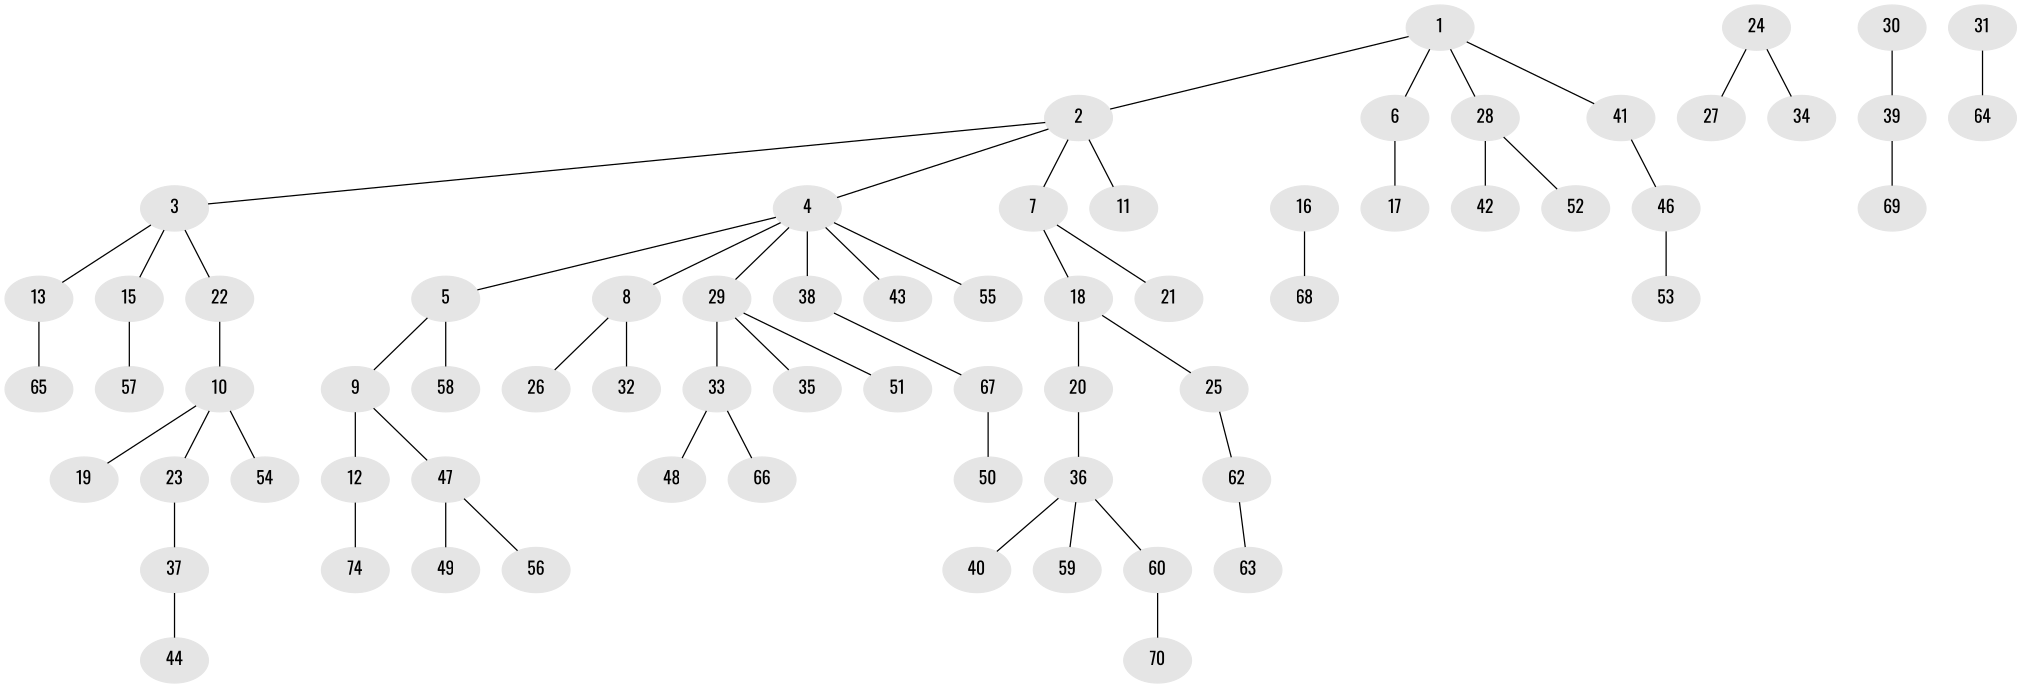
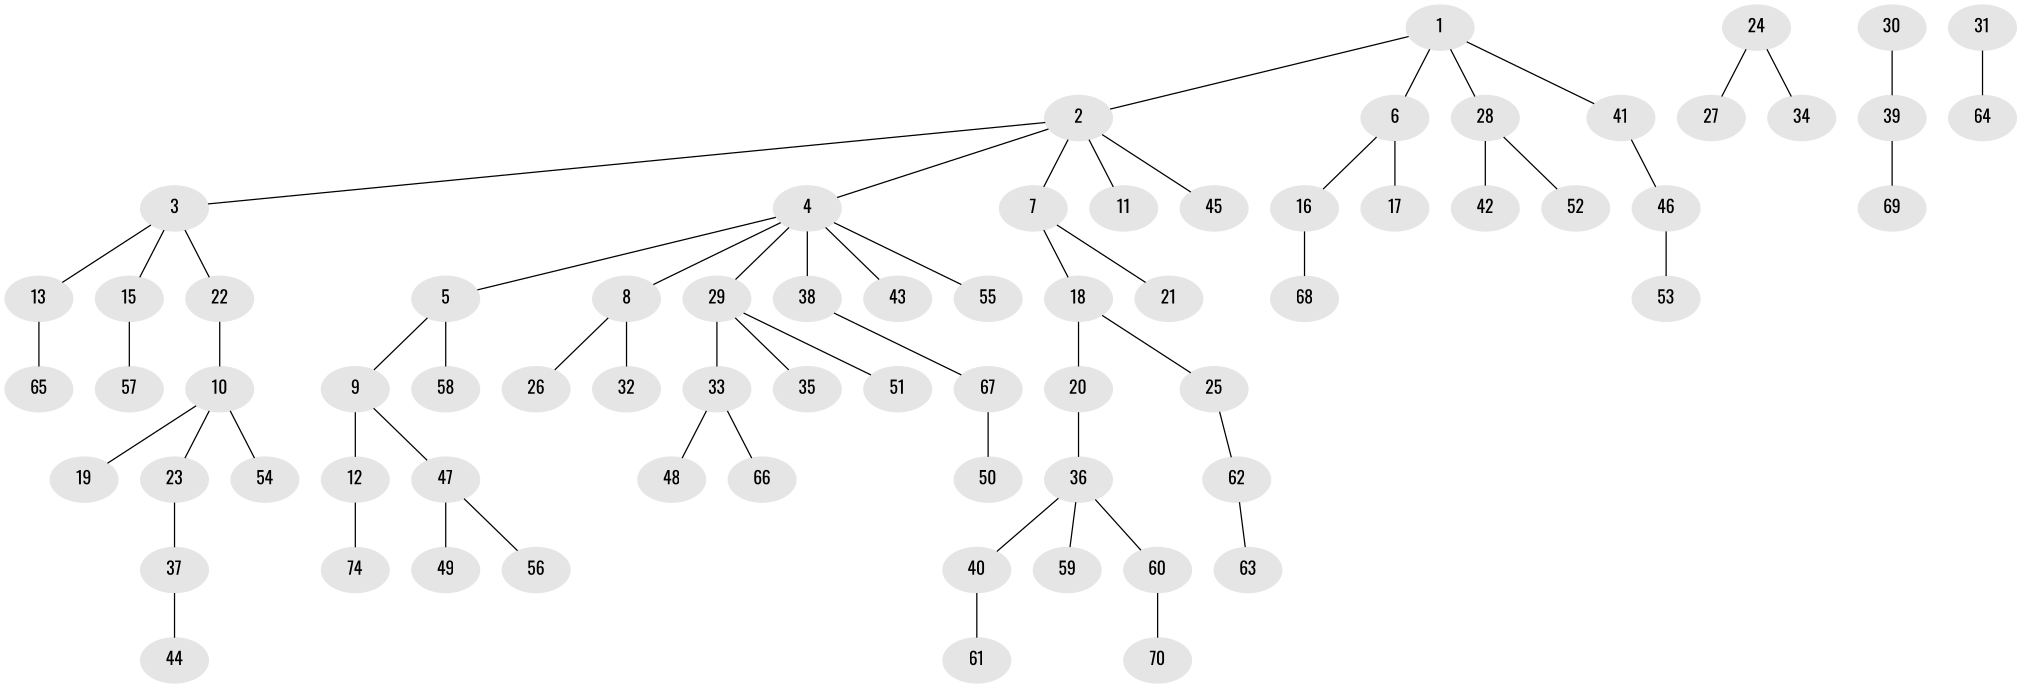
edge "6" -- "16": added
node "45": added
node "61": added
